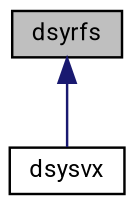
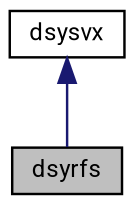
edge "dsysvx" -> "dsyrfs": reversed
